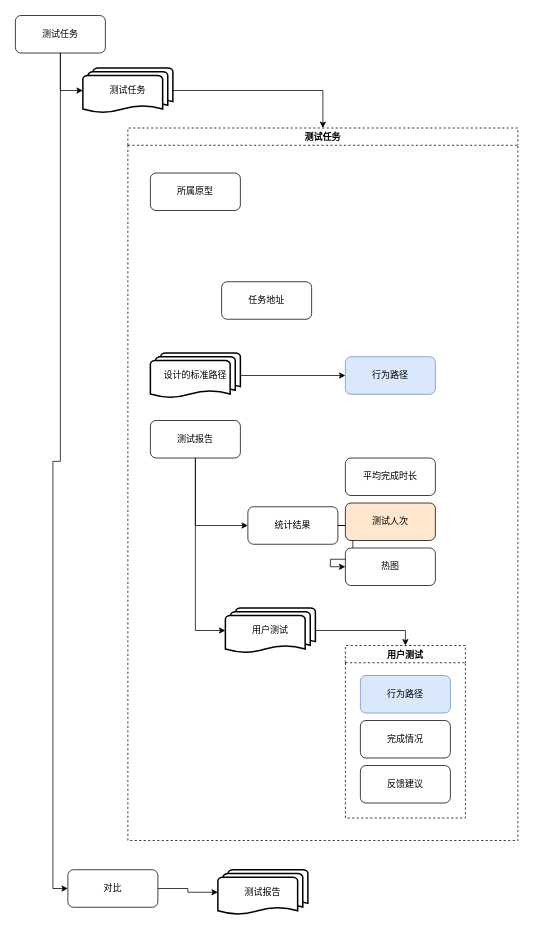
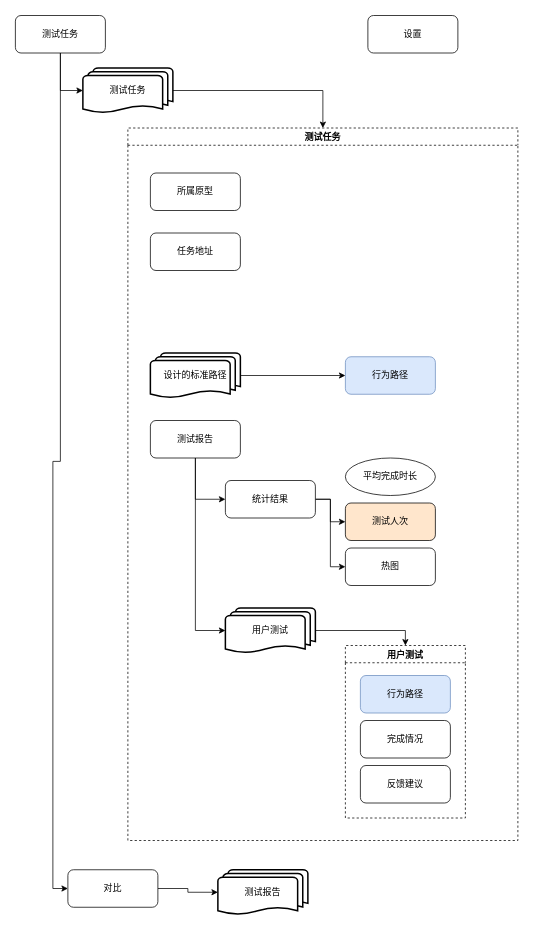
node "设置": added
node "任务地址": moved (267, 300) -> (195, 252)
node "平均完成时长": shape rounded rectangle -> ellipse
node "统计结果": moved (293, 525) -> (270, 499)
